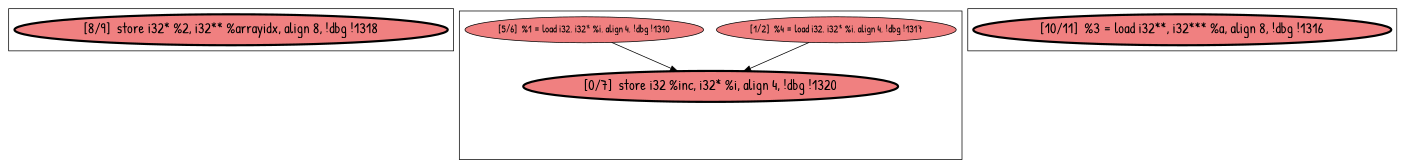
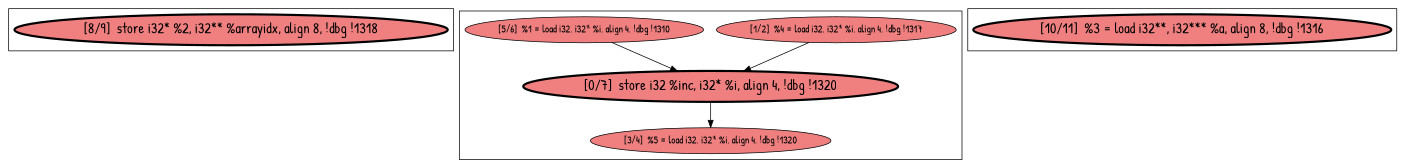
node "[3/4]  %5 = load i32, i32* %i, align 4, !dbg !1320": added
